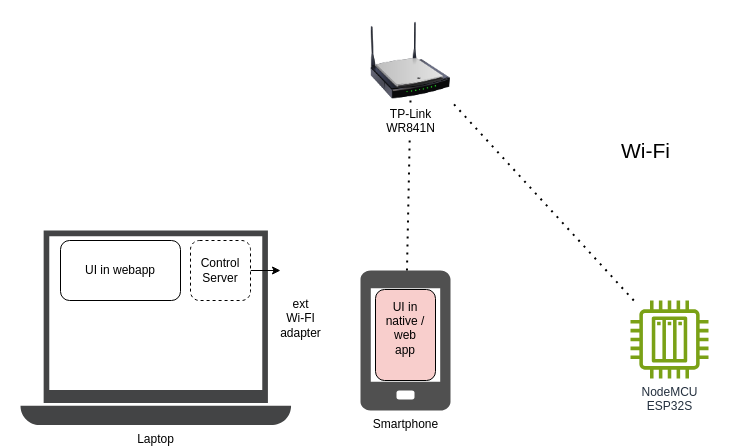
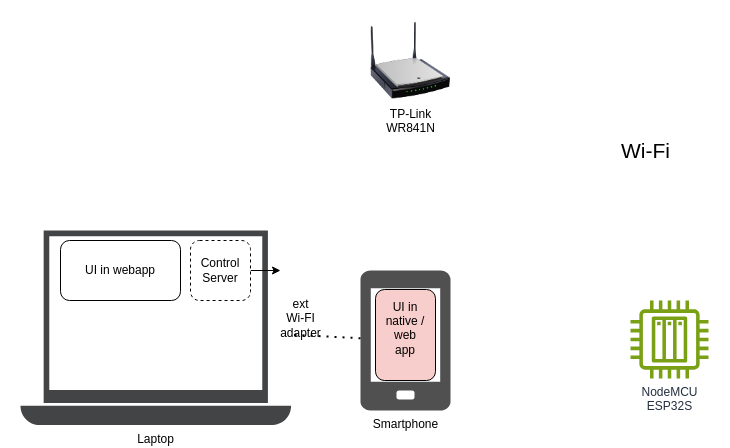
edge "TP-Link WR841N" -- "NodeMCU ESP32S": removed
edge "TP-Link WR841N" -- "Smartphone": now "Laptop" -- "Smartphone"
